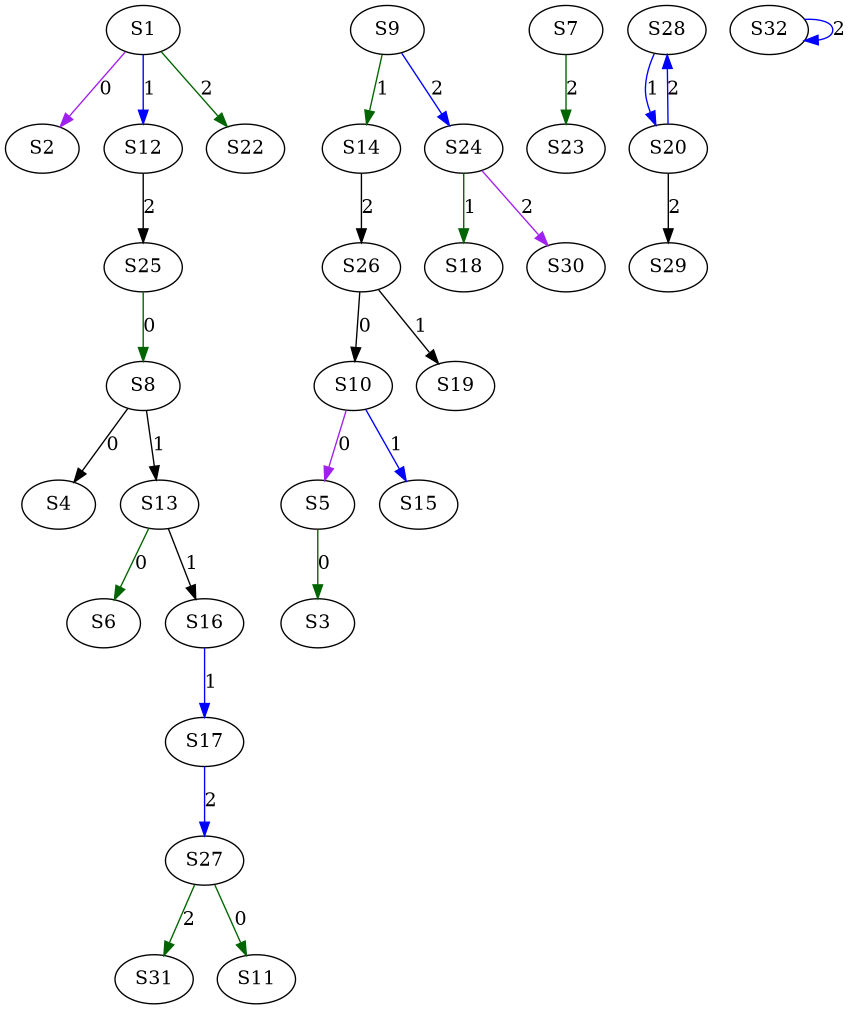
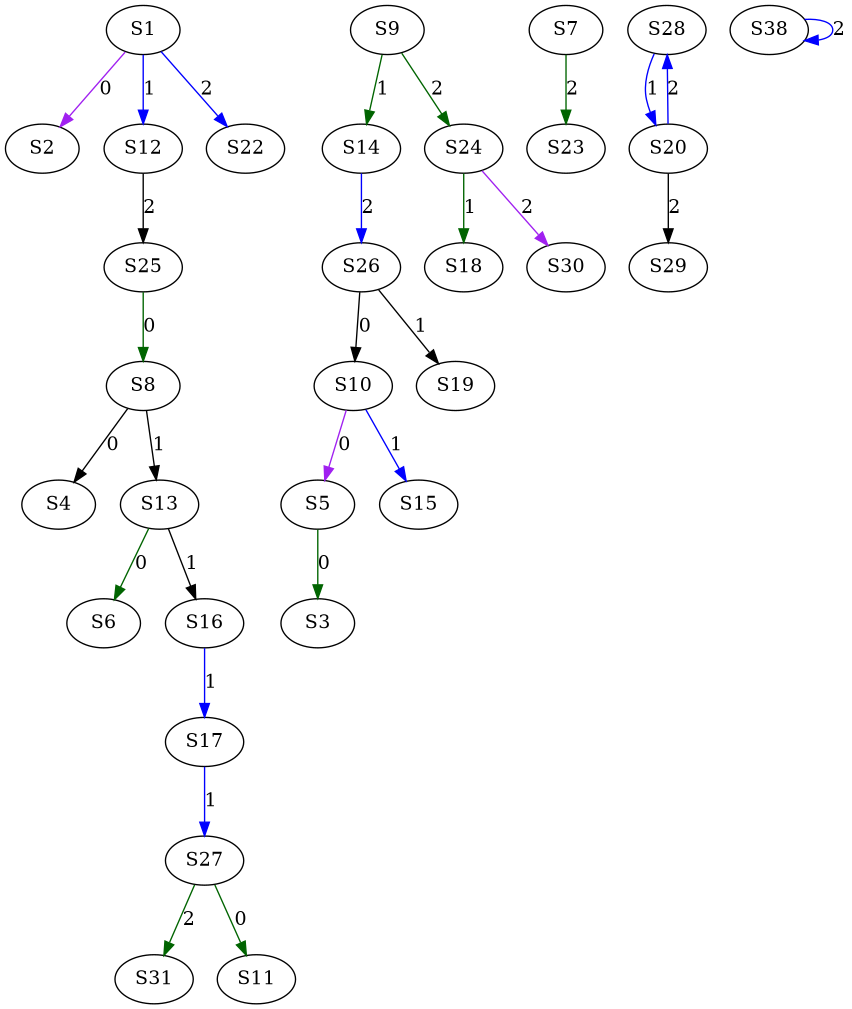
node "S32": label "S32" -> "S38"
edge "S1" -> "S22": color darkgreen -> blue
edge "S9" -> "S24": color blue -> darkgreen
edge "S14" -> "S26": color black -> blue
edge "S17" -> "S27": label "2" -> "1"
